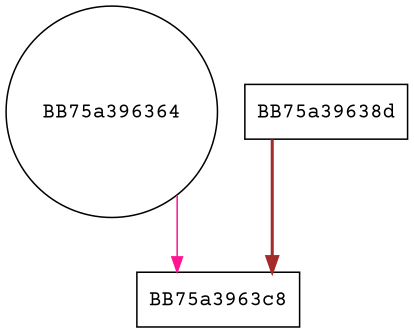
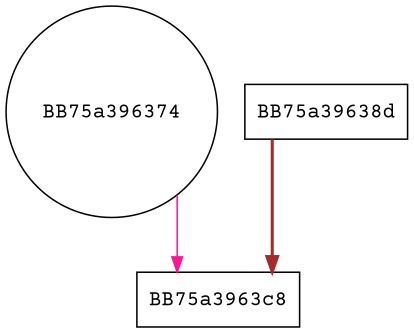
node "BB75a396364": label "BB75a396364" -> "BB75a396374"
